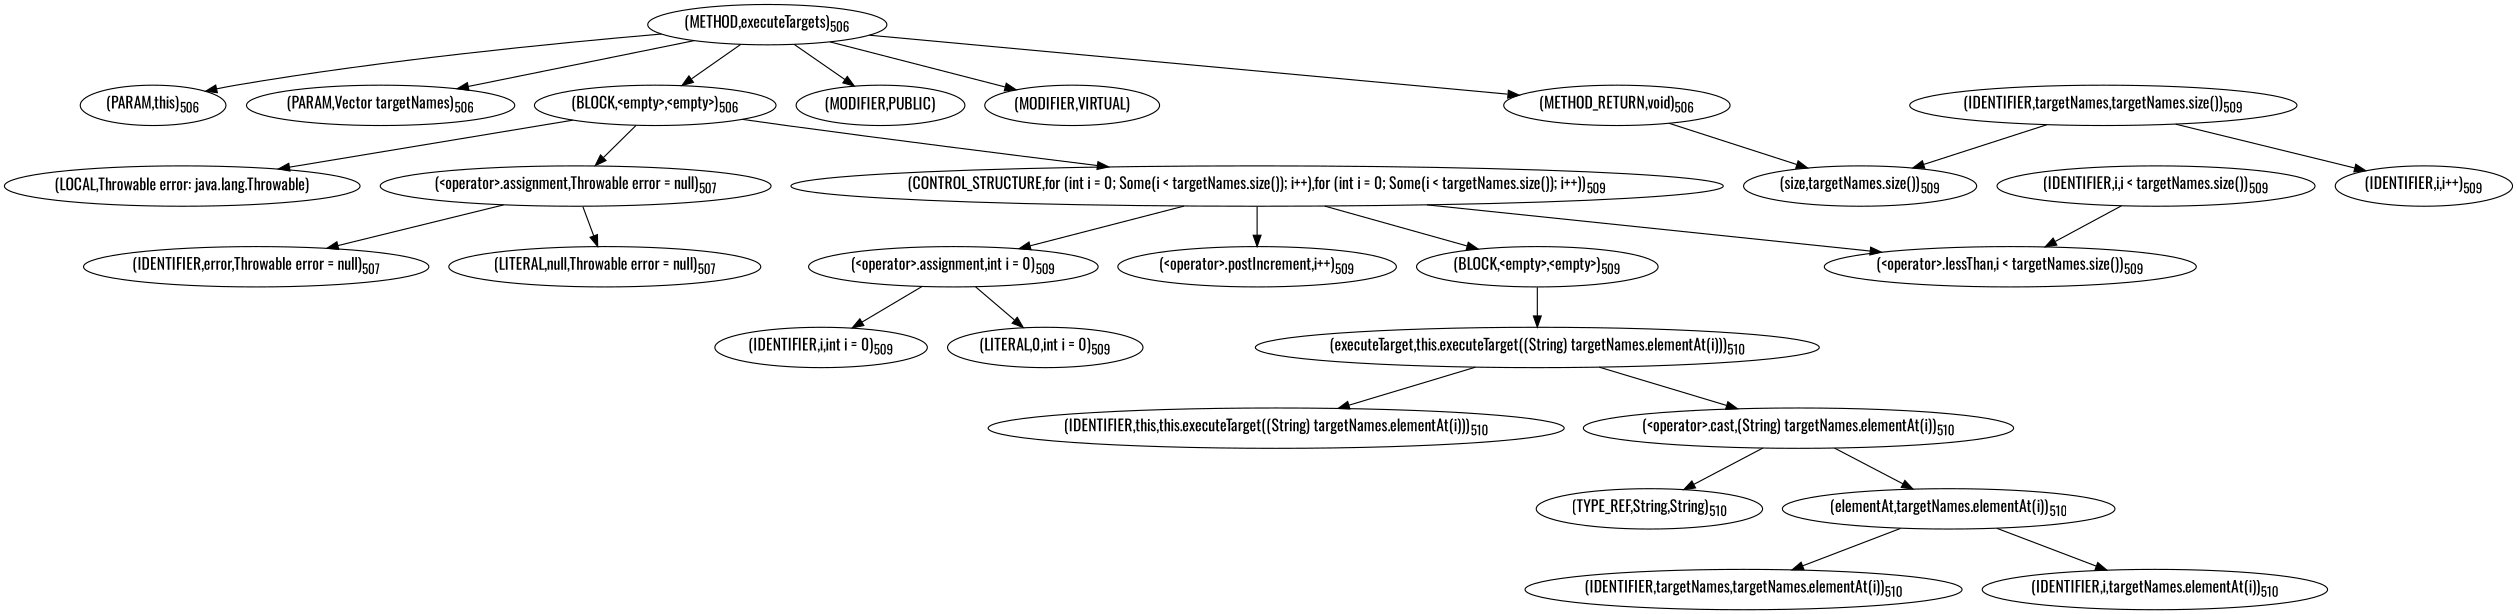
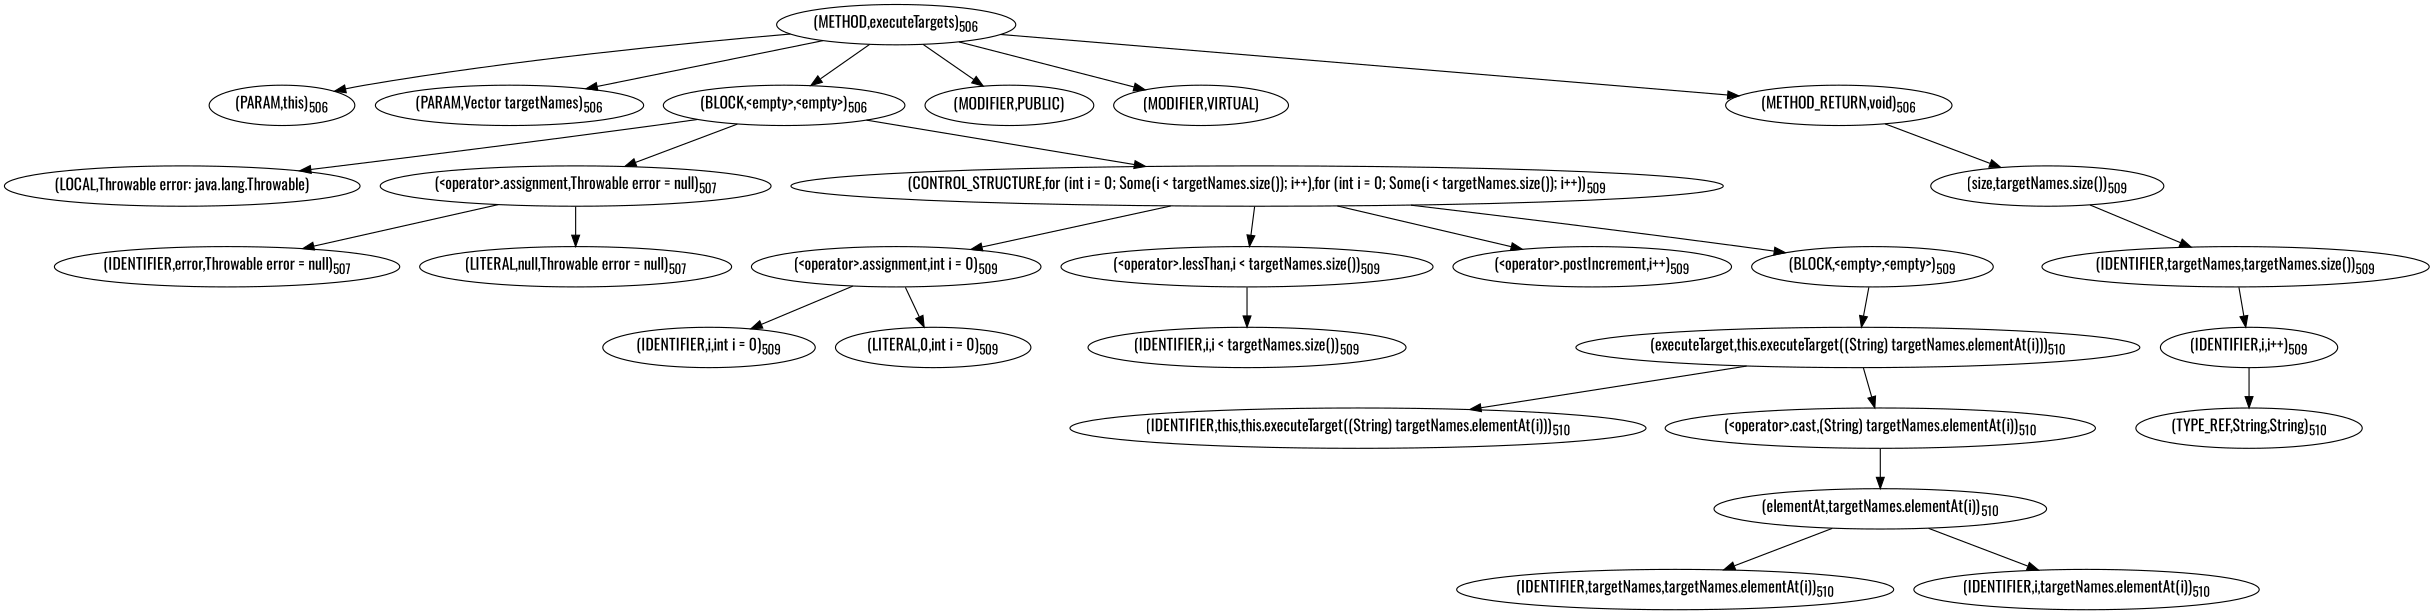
edge "(IDENTIFIER,targetNames,targetNames.size())" -> "(size,targetNames.size())": reversed
edge "(IDENTIFIER,i,i < targetNames.size())" -> "(<operator>.lessThan,i < targetNames.size())": reversed
edge "(<operator>.cast,(String) targetNames.elementAt(i))" -> "(TYPE_REF,String,String)": now "(IDENTIFIER,i,i++)" -> "(TYPE_REF,String,String)"
